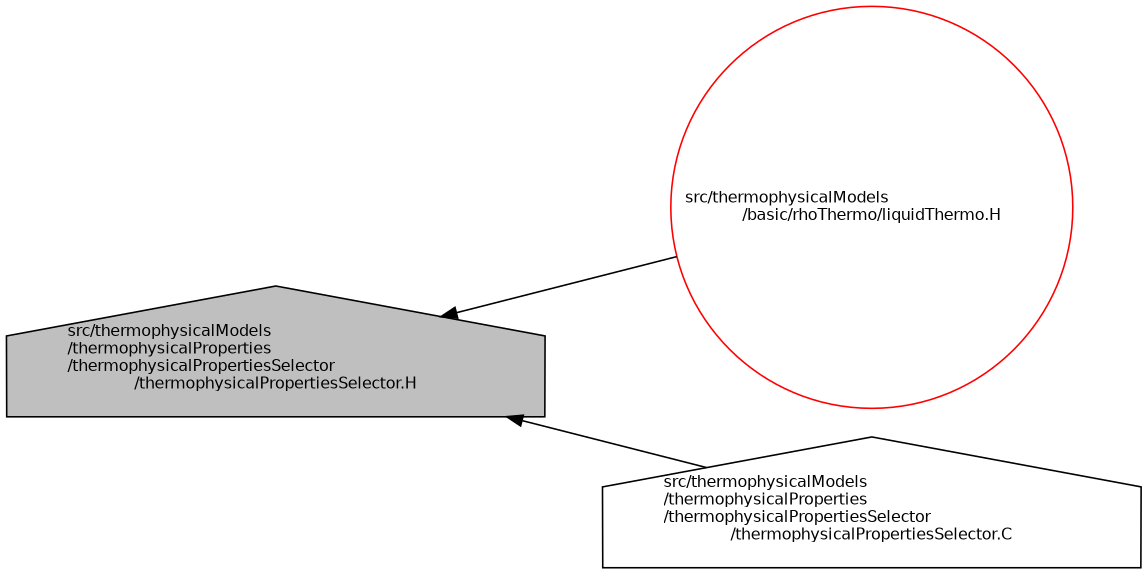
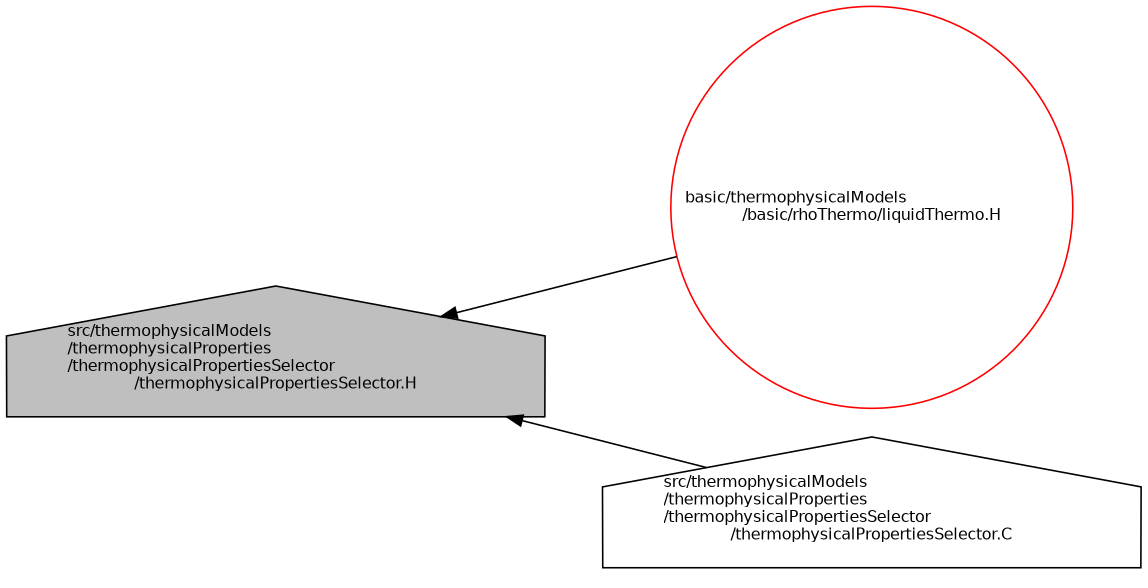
node "src/thermophysicalModels /basic/rhoThermo/liquidThermo.H": label "src/thermophysicalModels /basic/rhoThermo/liquidThermo.H" -> "basic/thermophysicalModels /basic/rhoThermo/liquidThermo.H"
